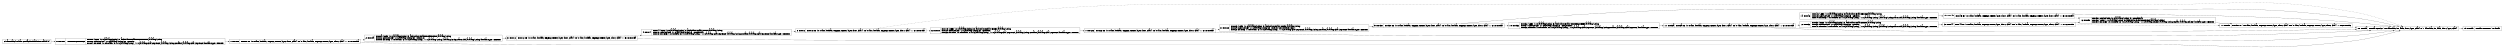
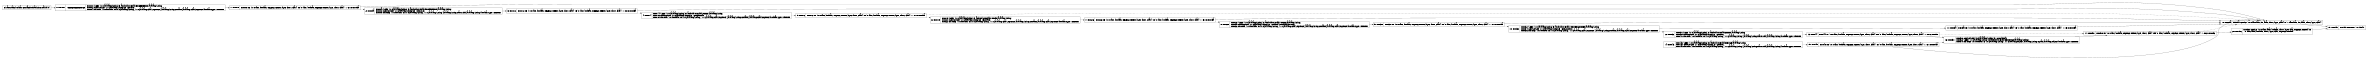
edge "11: 0x003a" -> "12: 0x003c": now "10: 0x0032" -> "12: 0x003c"
node "20: 0x005c": added
node "0: 0x0000": text "MTH_BLOCK_BLOCK" -> "MTH_ENTER_BLOCK"
